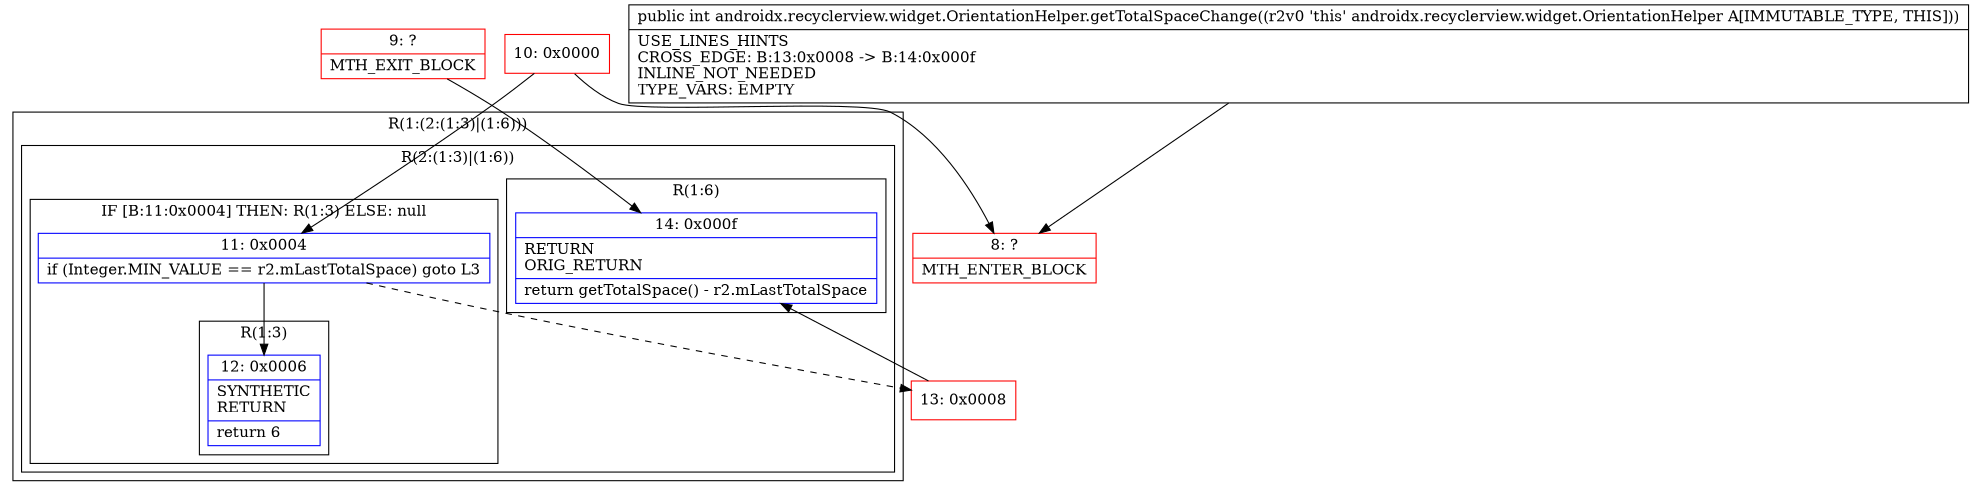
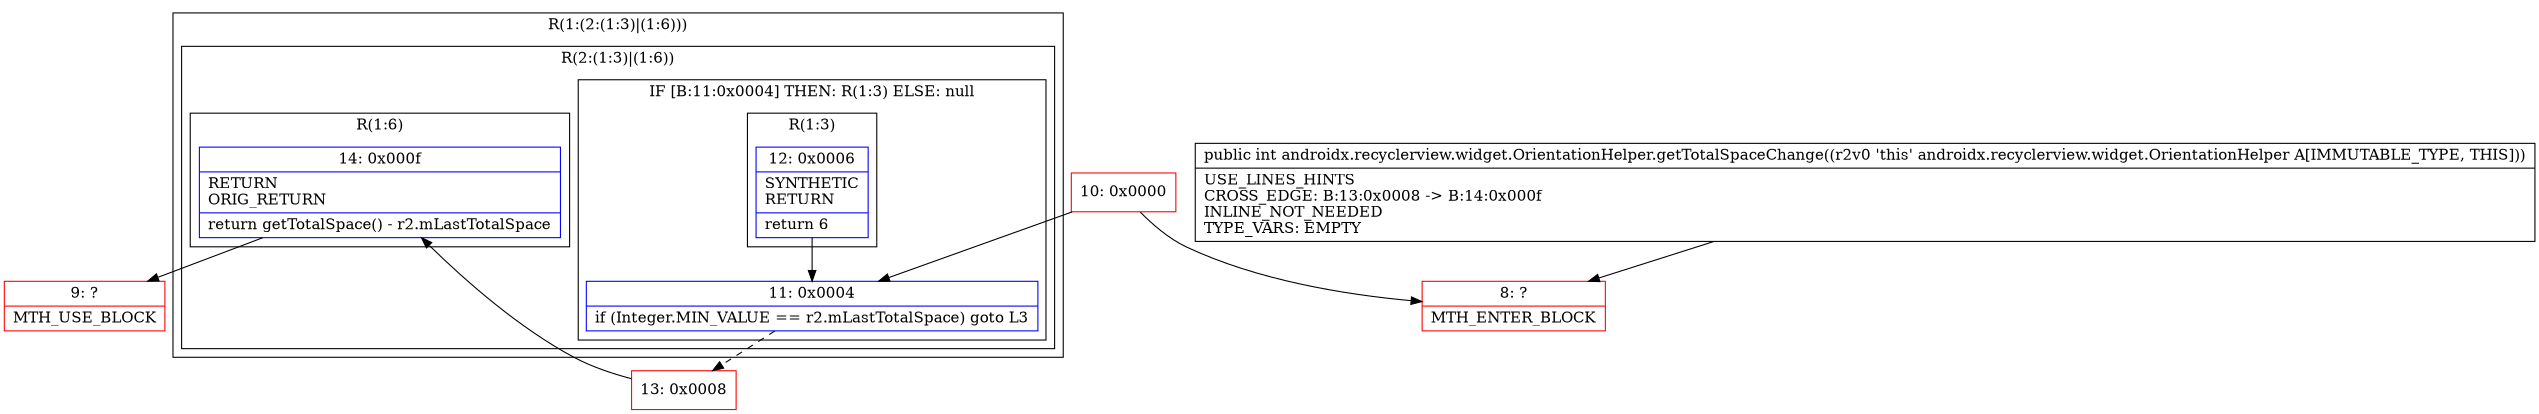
node "9: ?": text "MTH_EXIT_BLOCK" -> "MTH_USE_BLOCK"
edge "9: ?" -> "14: 0x000f": reversed
edge "11: 0x0004" -> "12: 0x0006": reversed
